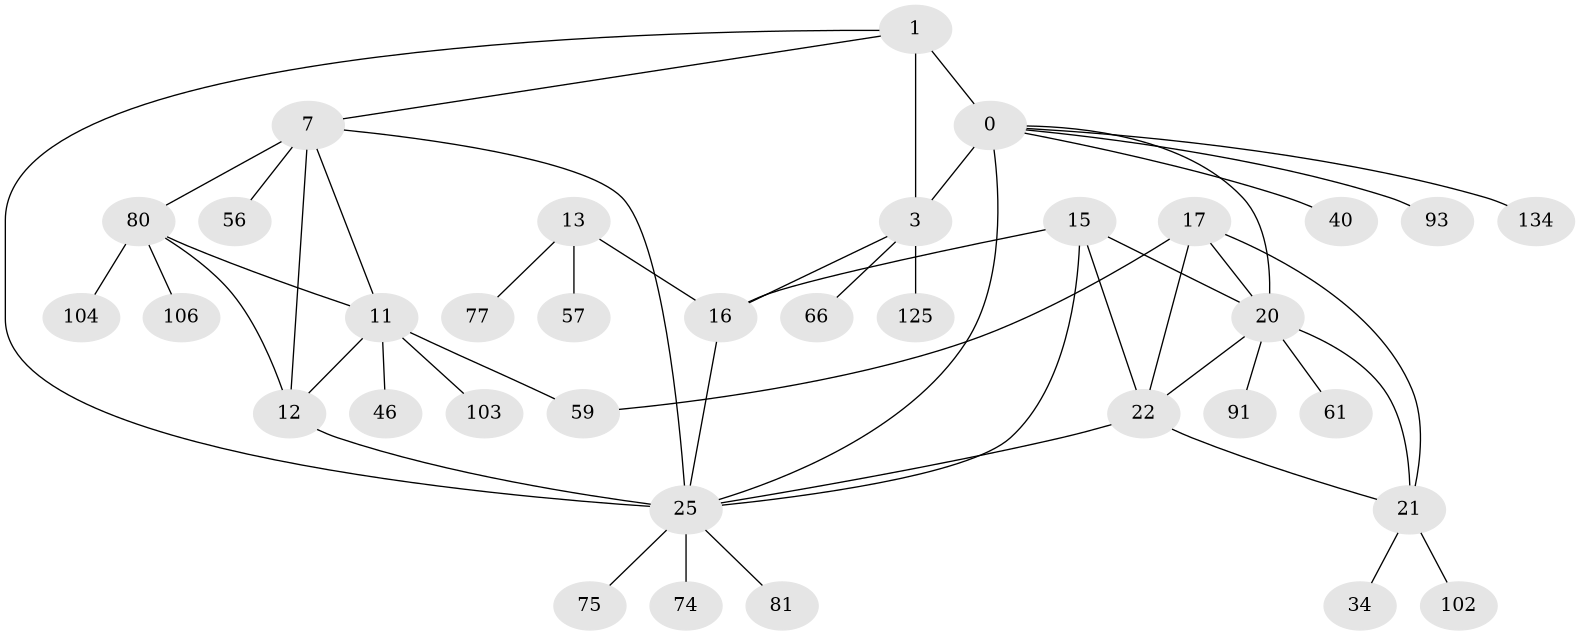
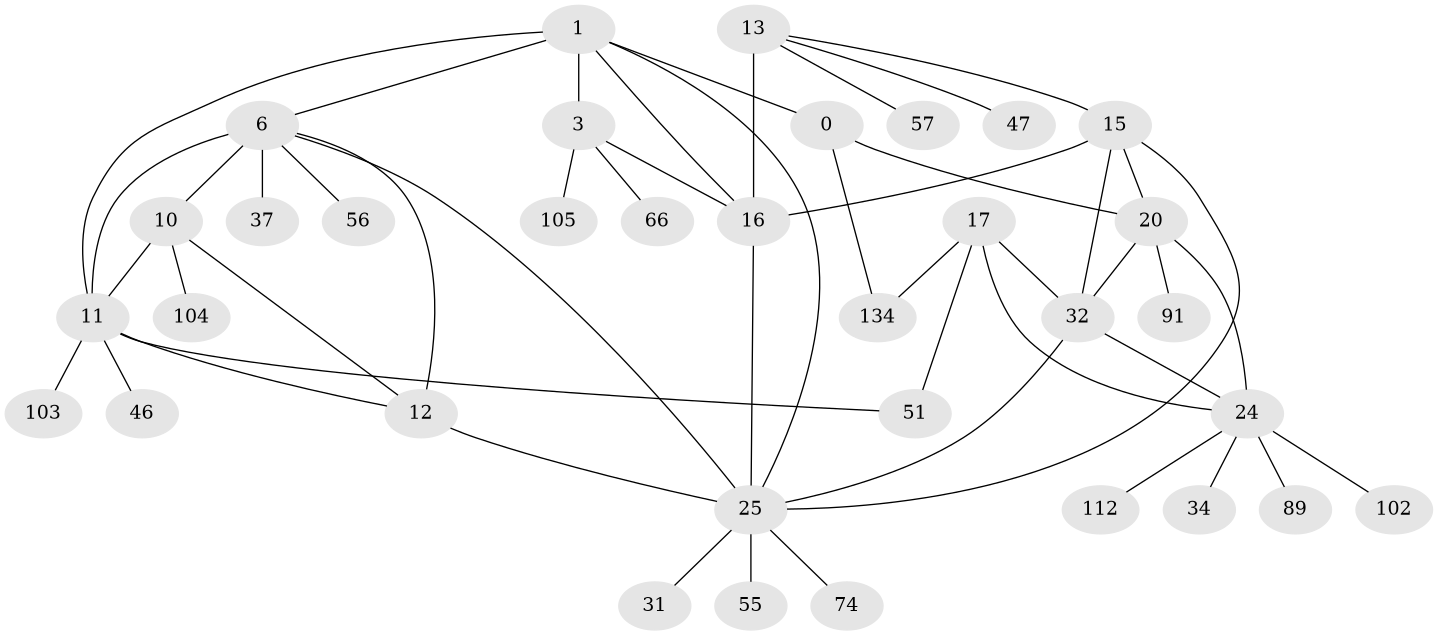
edge "13" -- "15": added
edge "1" -- "11": added
node "7": label "7" -> "6"
edge "1" -- "16": added
edge "0" -- "3": removed
node "80": label "80" -> "10"
node "37": added
node "40": removed
node "93": removed
edge "17" -- "20": now "17" -- "134"
node "106": removed
node "77": label "77" -> "47"
node "125": label "125" -> "105"
edge "0" -- "25": removed
node "59": label "59" -> "51"
node "22": label "22" -> "32"
node "61": removed
node "112": added
node "89": added
node "21": label "21" -> "24"
node "75": label "75" -> "55"
node "81": label "81" -> "31"
